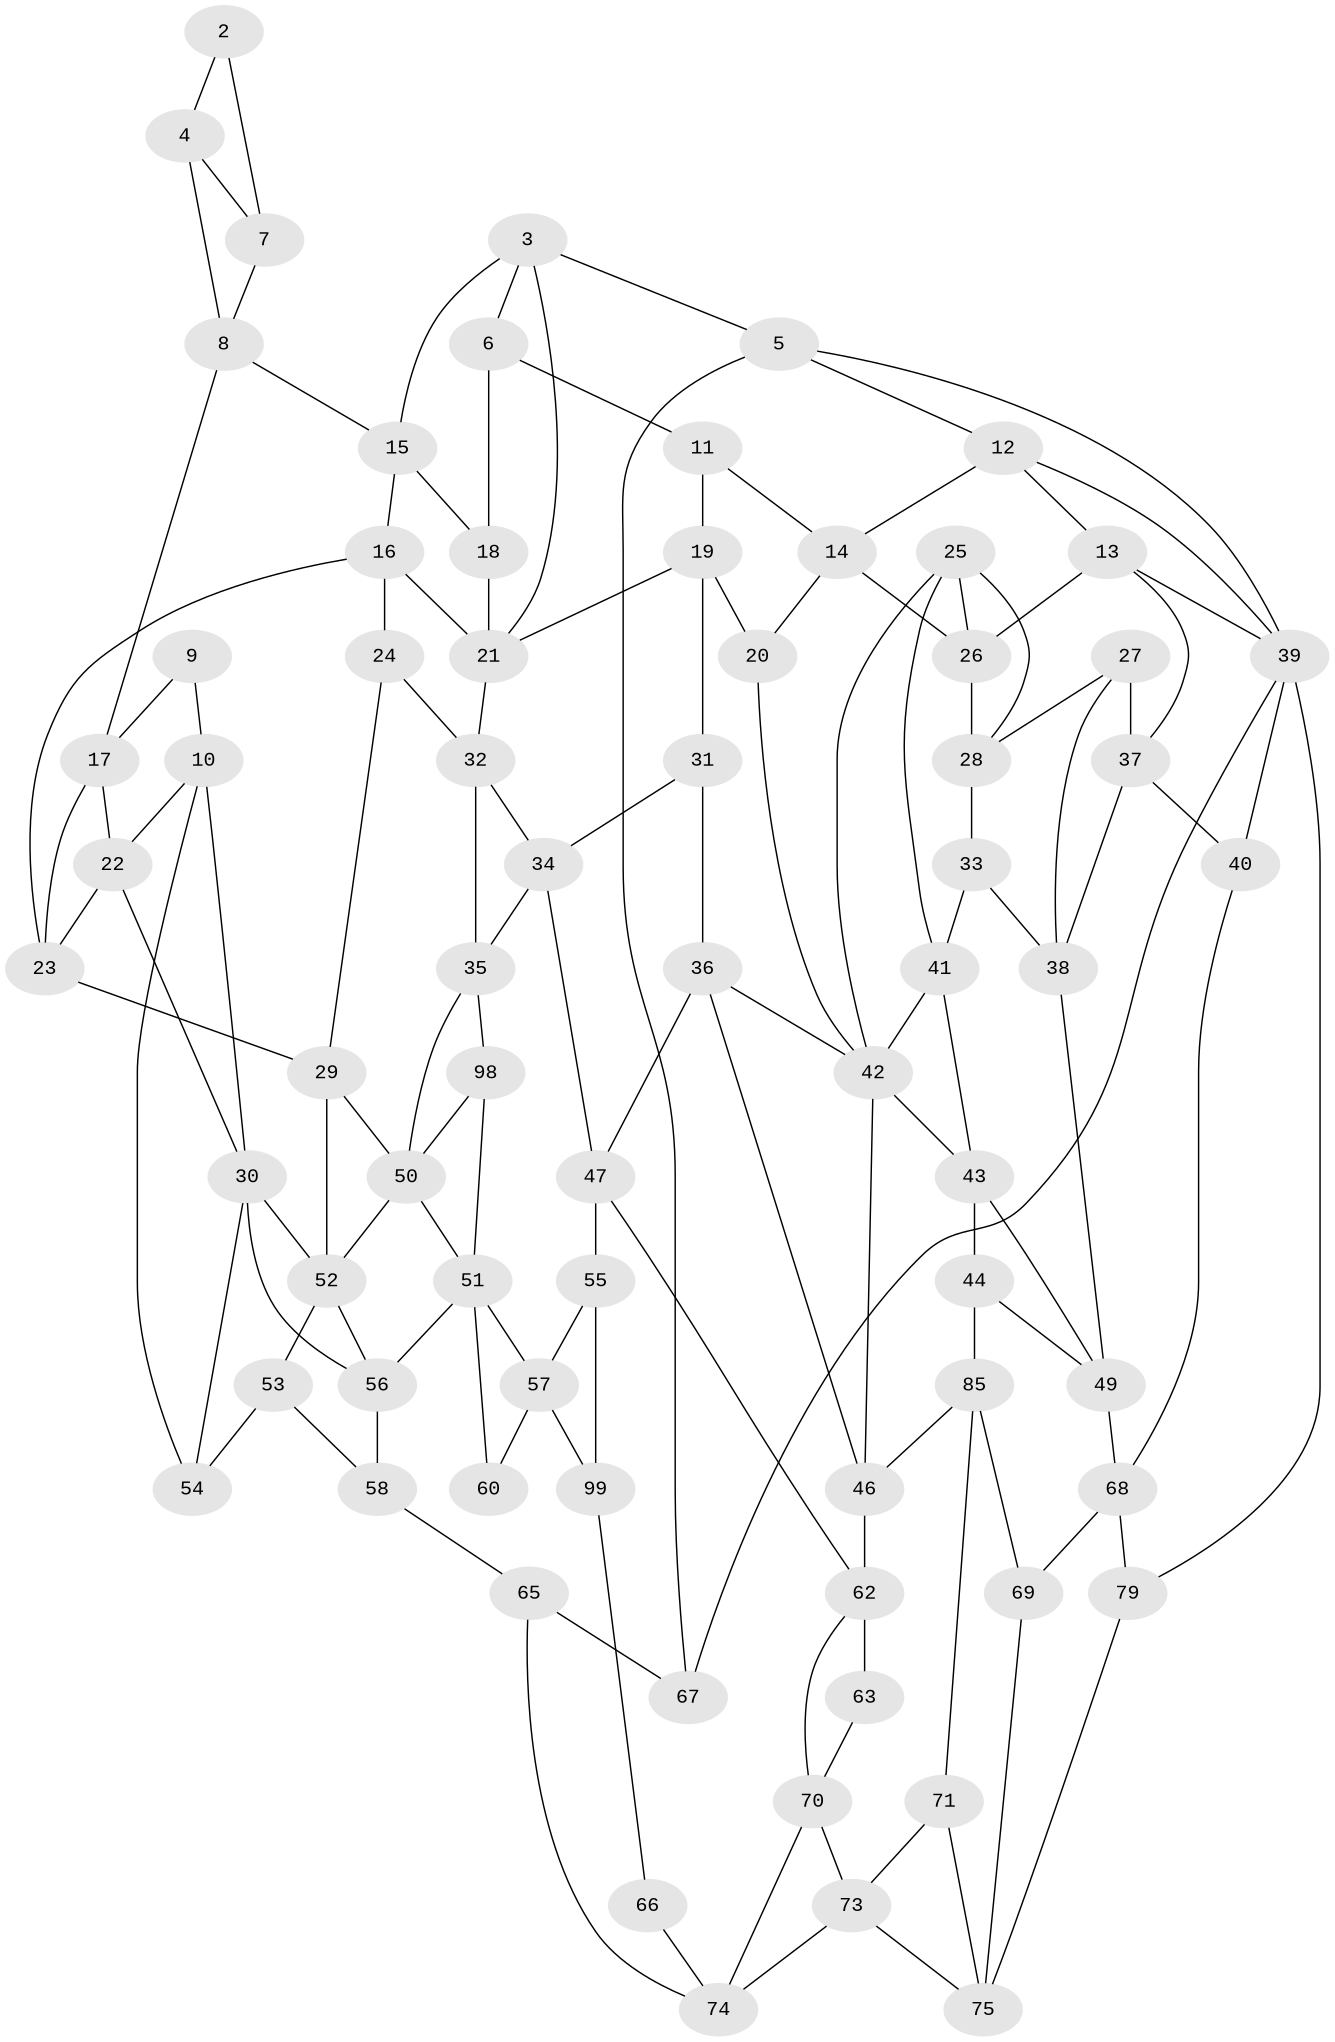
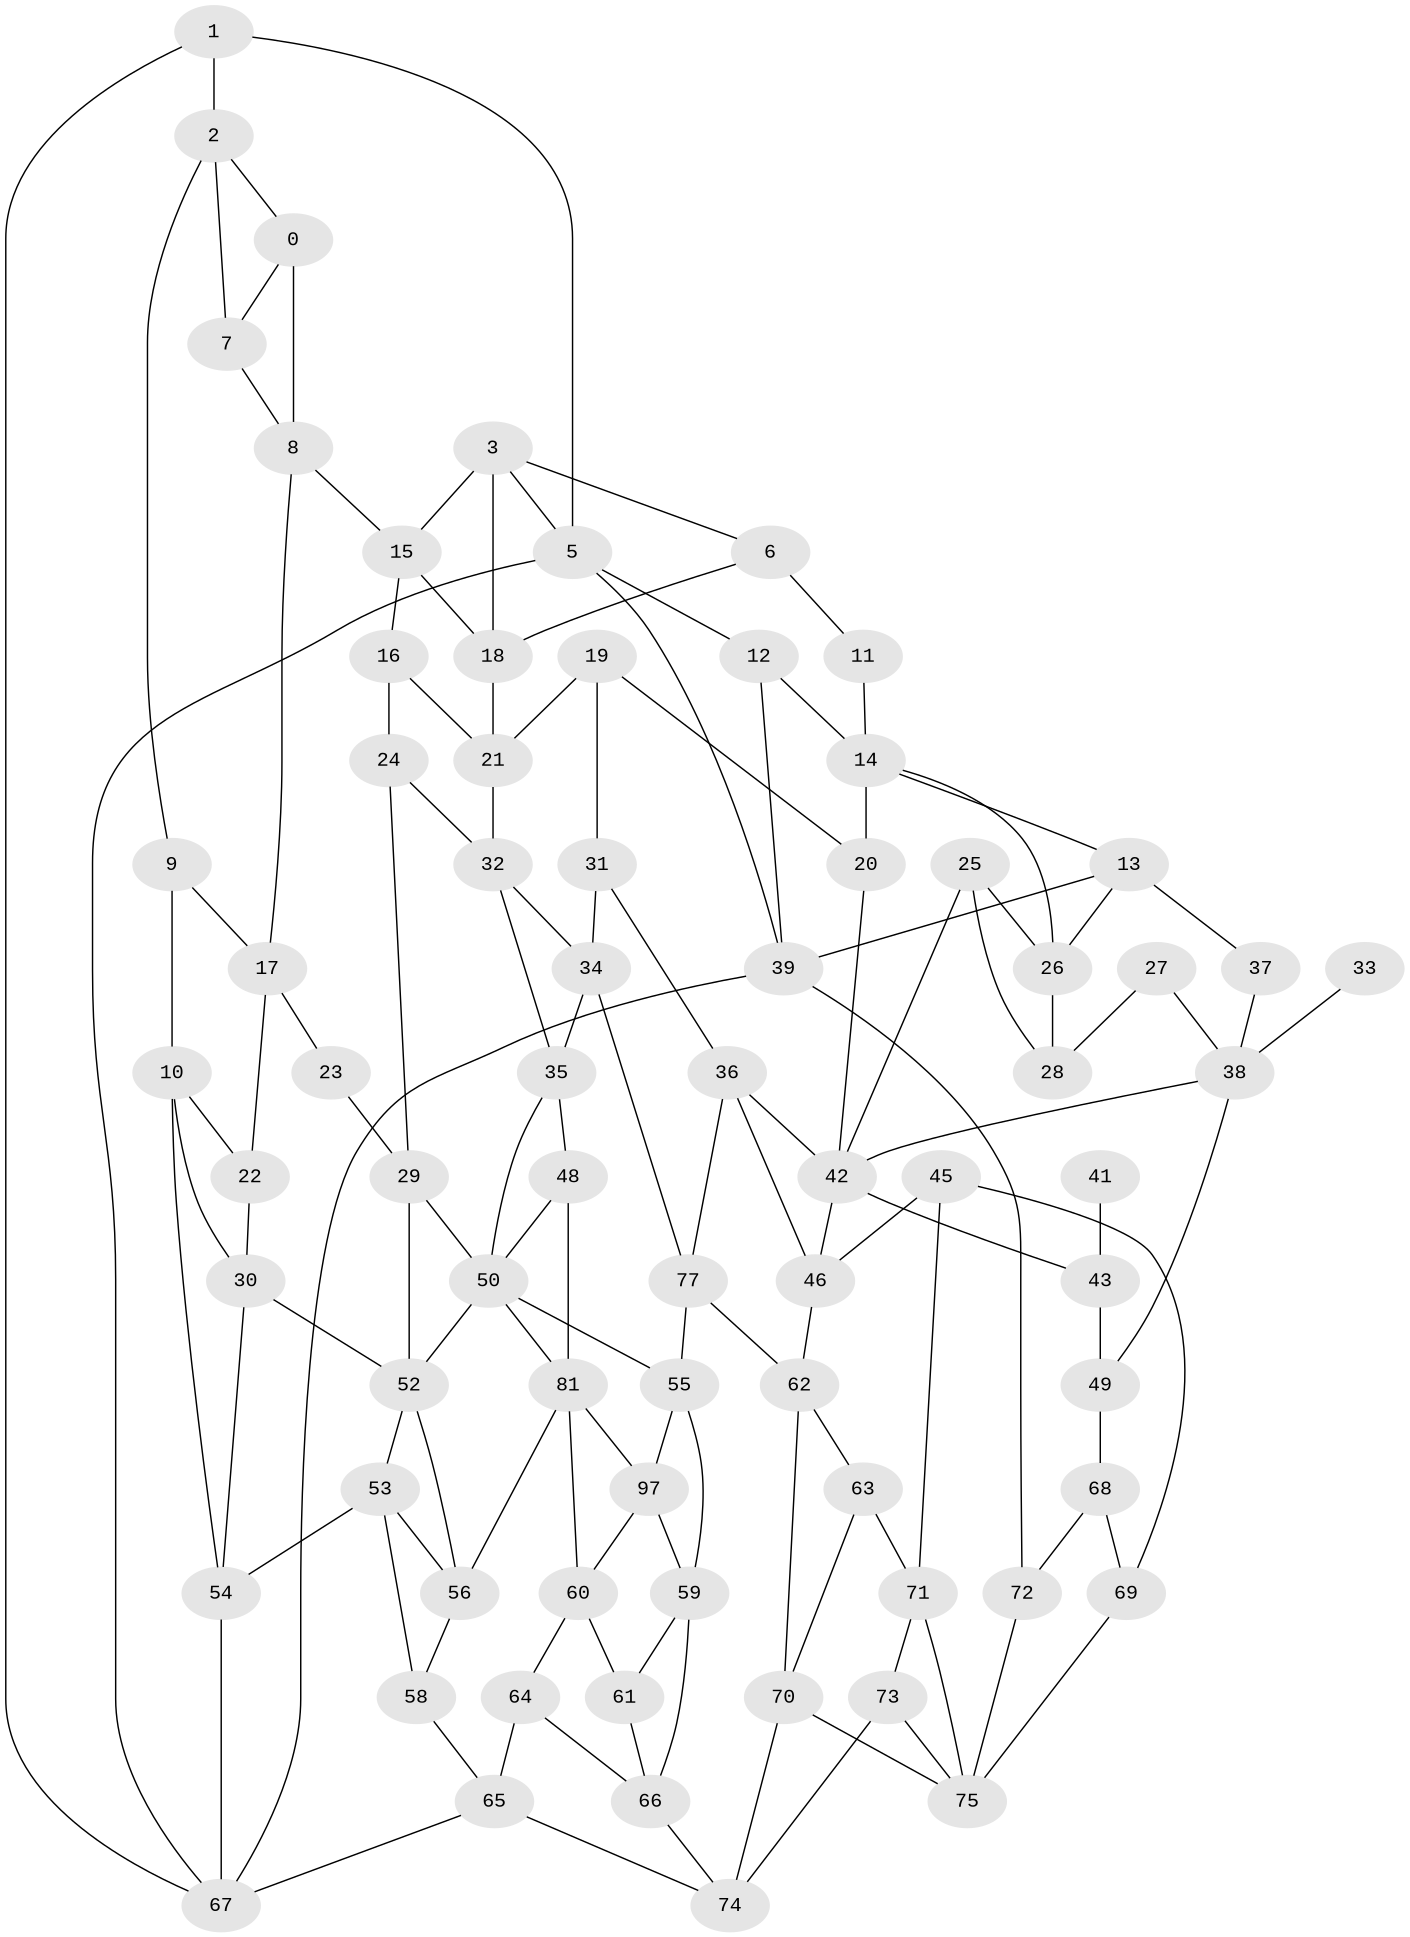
node "1": added
node "4": label "4" -> "0"
edge "3" -- "21": now "3" -- "18"
edge "2" -- "9": added
edge "11" -- "19": removed
edge "12" -- "13": now "14" -- "13"
edge "16" -- "23": removed
edge "27" -- "37": removed
edge "25" -- "41": removed
edge "28" -- "33": removed
node "40": removed
edge "22" -- "23": removed
edge "33" -- "41": removed
edge "41" -- "42": now "38" -- "42"
node "98": label "98" -> "48"
node "47": label "47" -> "77"
node "51": label "51" -> "81"
node "44": removed
edge "30" -- "56": now "53" -- "56"
edge "50" -- "55": added
node "57": label "57" -> "97"
node "85": label "85" -> "45"
node "99": label "99" -> "59"
edge "63" -- "71": added
node "79": label "79" -> "72"
node "64": added
node "61": added
edge "54" -- "67": added
edge "70" -- "73": now "70" -- "75"
